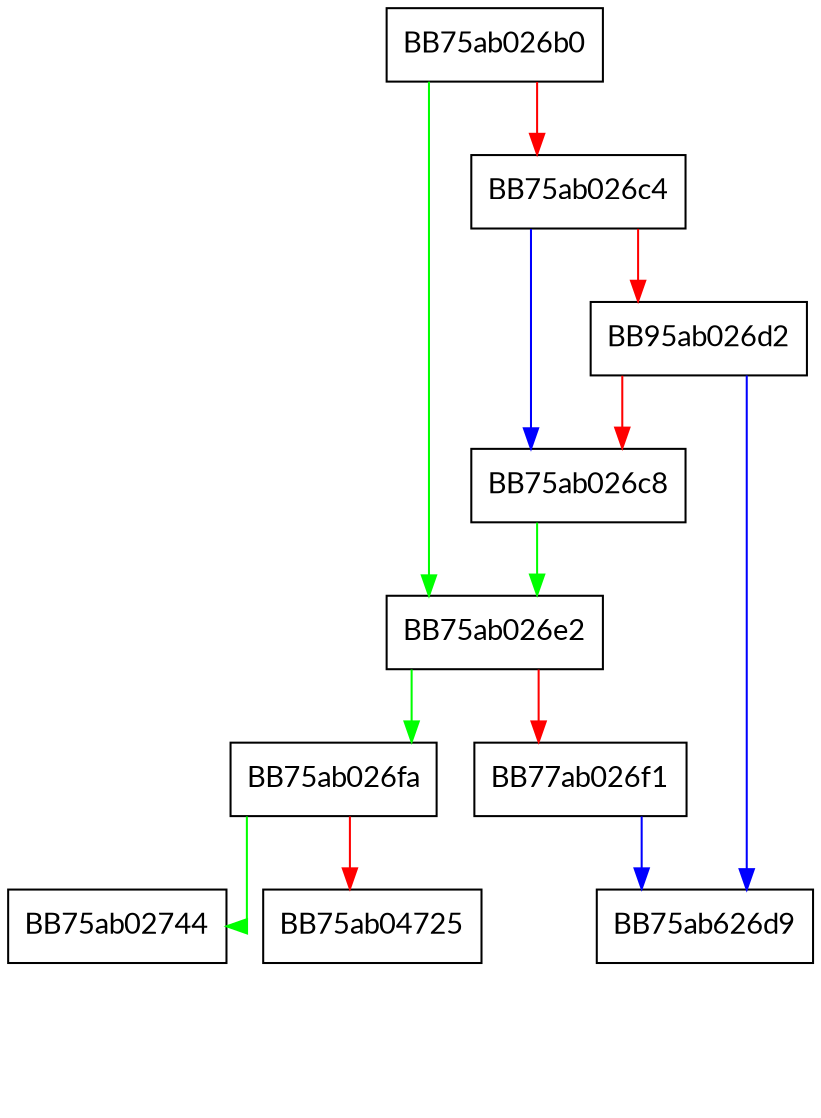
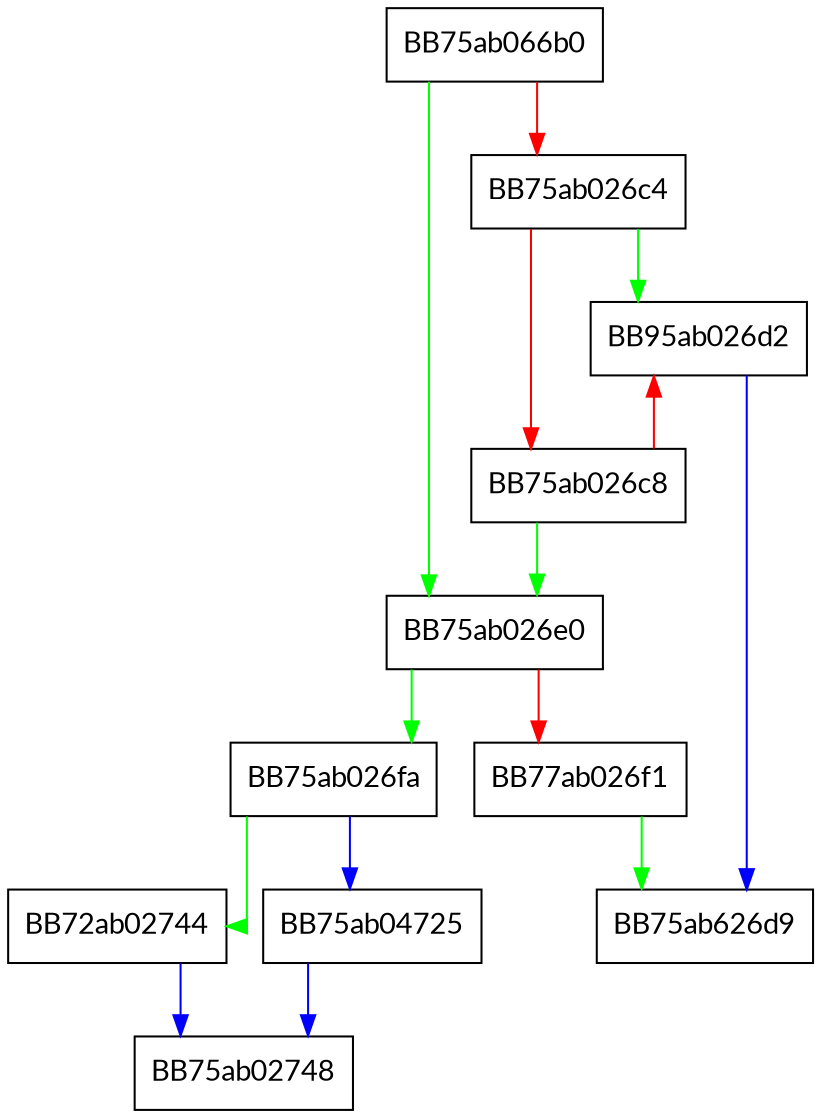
node "BB75ab026b0": label "BB75ab026b0" -> "BB75ab066b0"
edge "BB75ab026c4" -> "BB95ab026d2": color red -> green
edge "BB75ab026c4" -> "BB75ab026c8": color blue -> red
edge "BB95ab026d2" -> "BB75ab026c8": reversed
node "BB75ab026e2": label "BB75ab026e2" -> "BB75ab026e0"
edge "BB75ab026fa" -> "BB75ab04725": color red -> blue
edge "BB77ab026f1" -> "BB75ab626d9": color blue -> green
node "BB75ab02744": label "BB75ab02744" -> "BB72ab02744"
node "BB75ab02748": added
